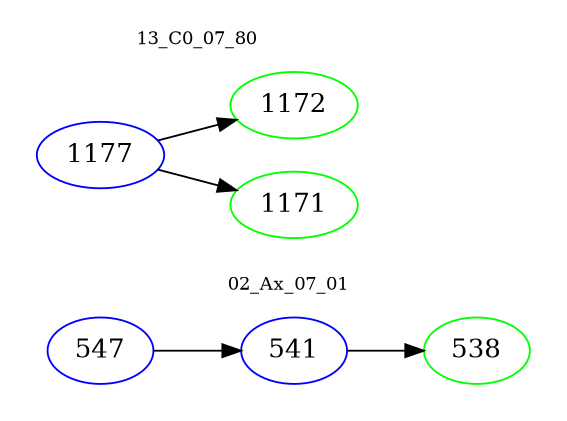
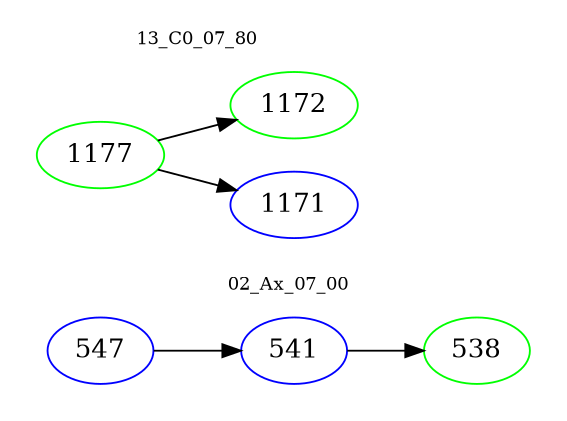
node "1177": color blue -> green
node "1171": color green -> blue
cluster "02_Ax_07_01": label "02_Ax_07_01" -> "02_Ax_07_00"
